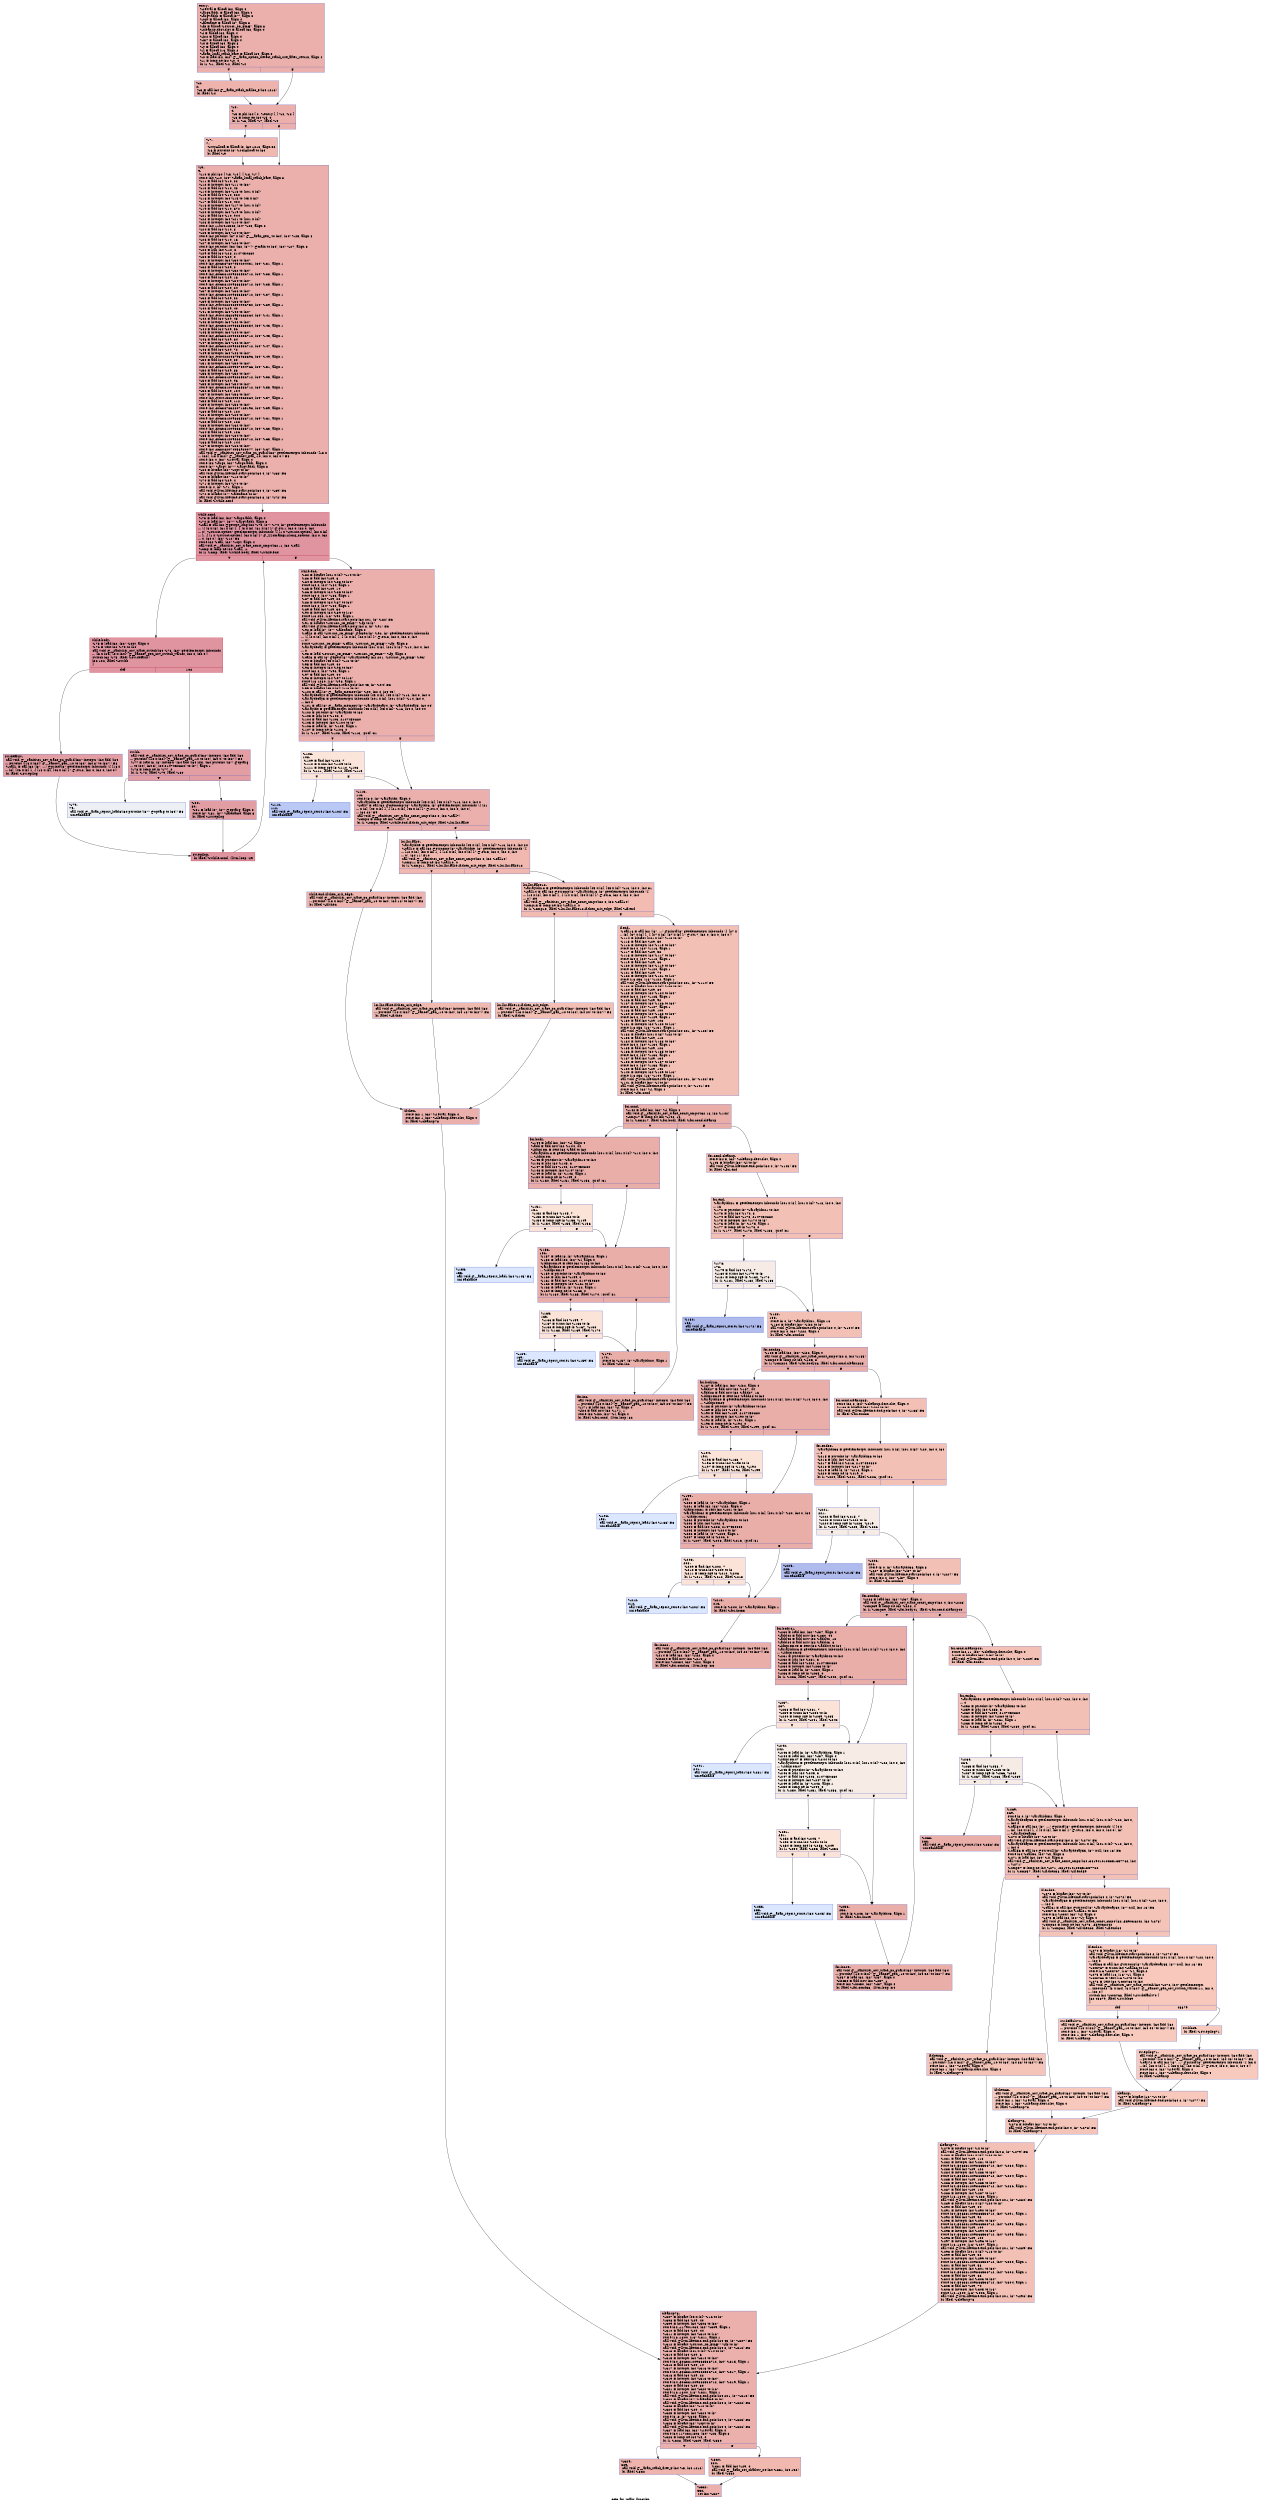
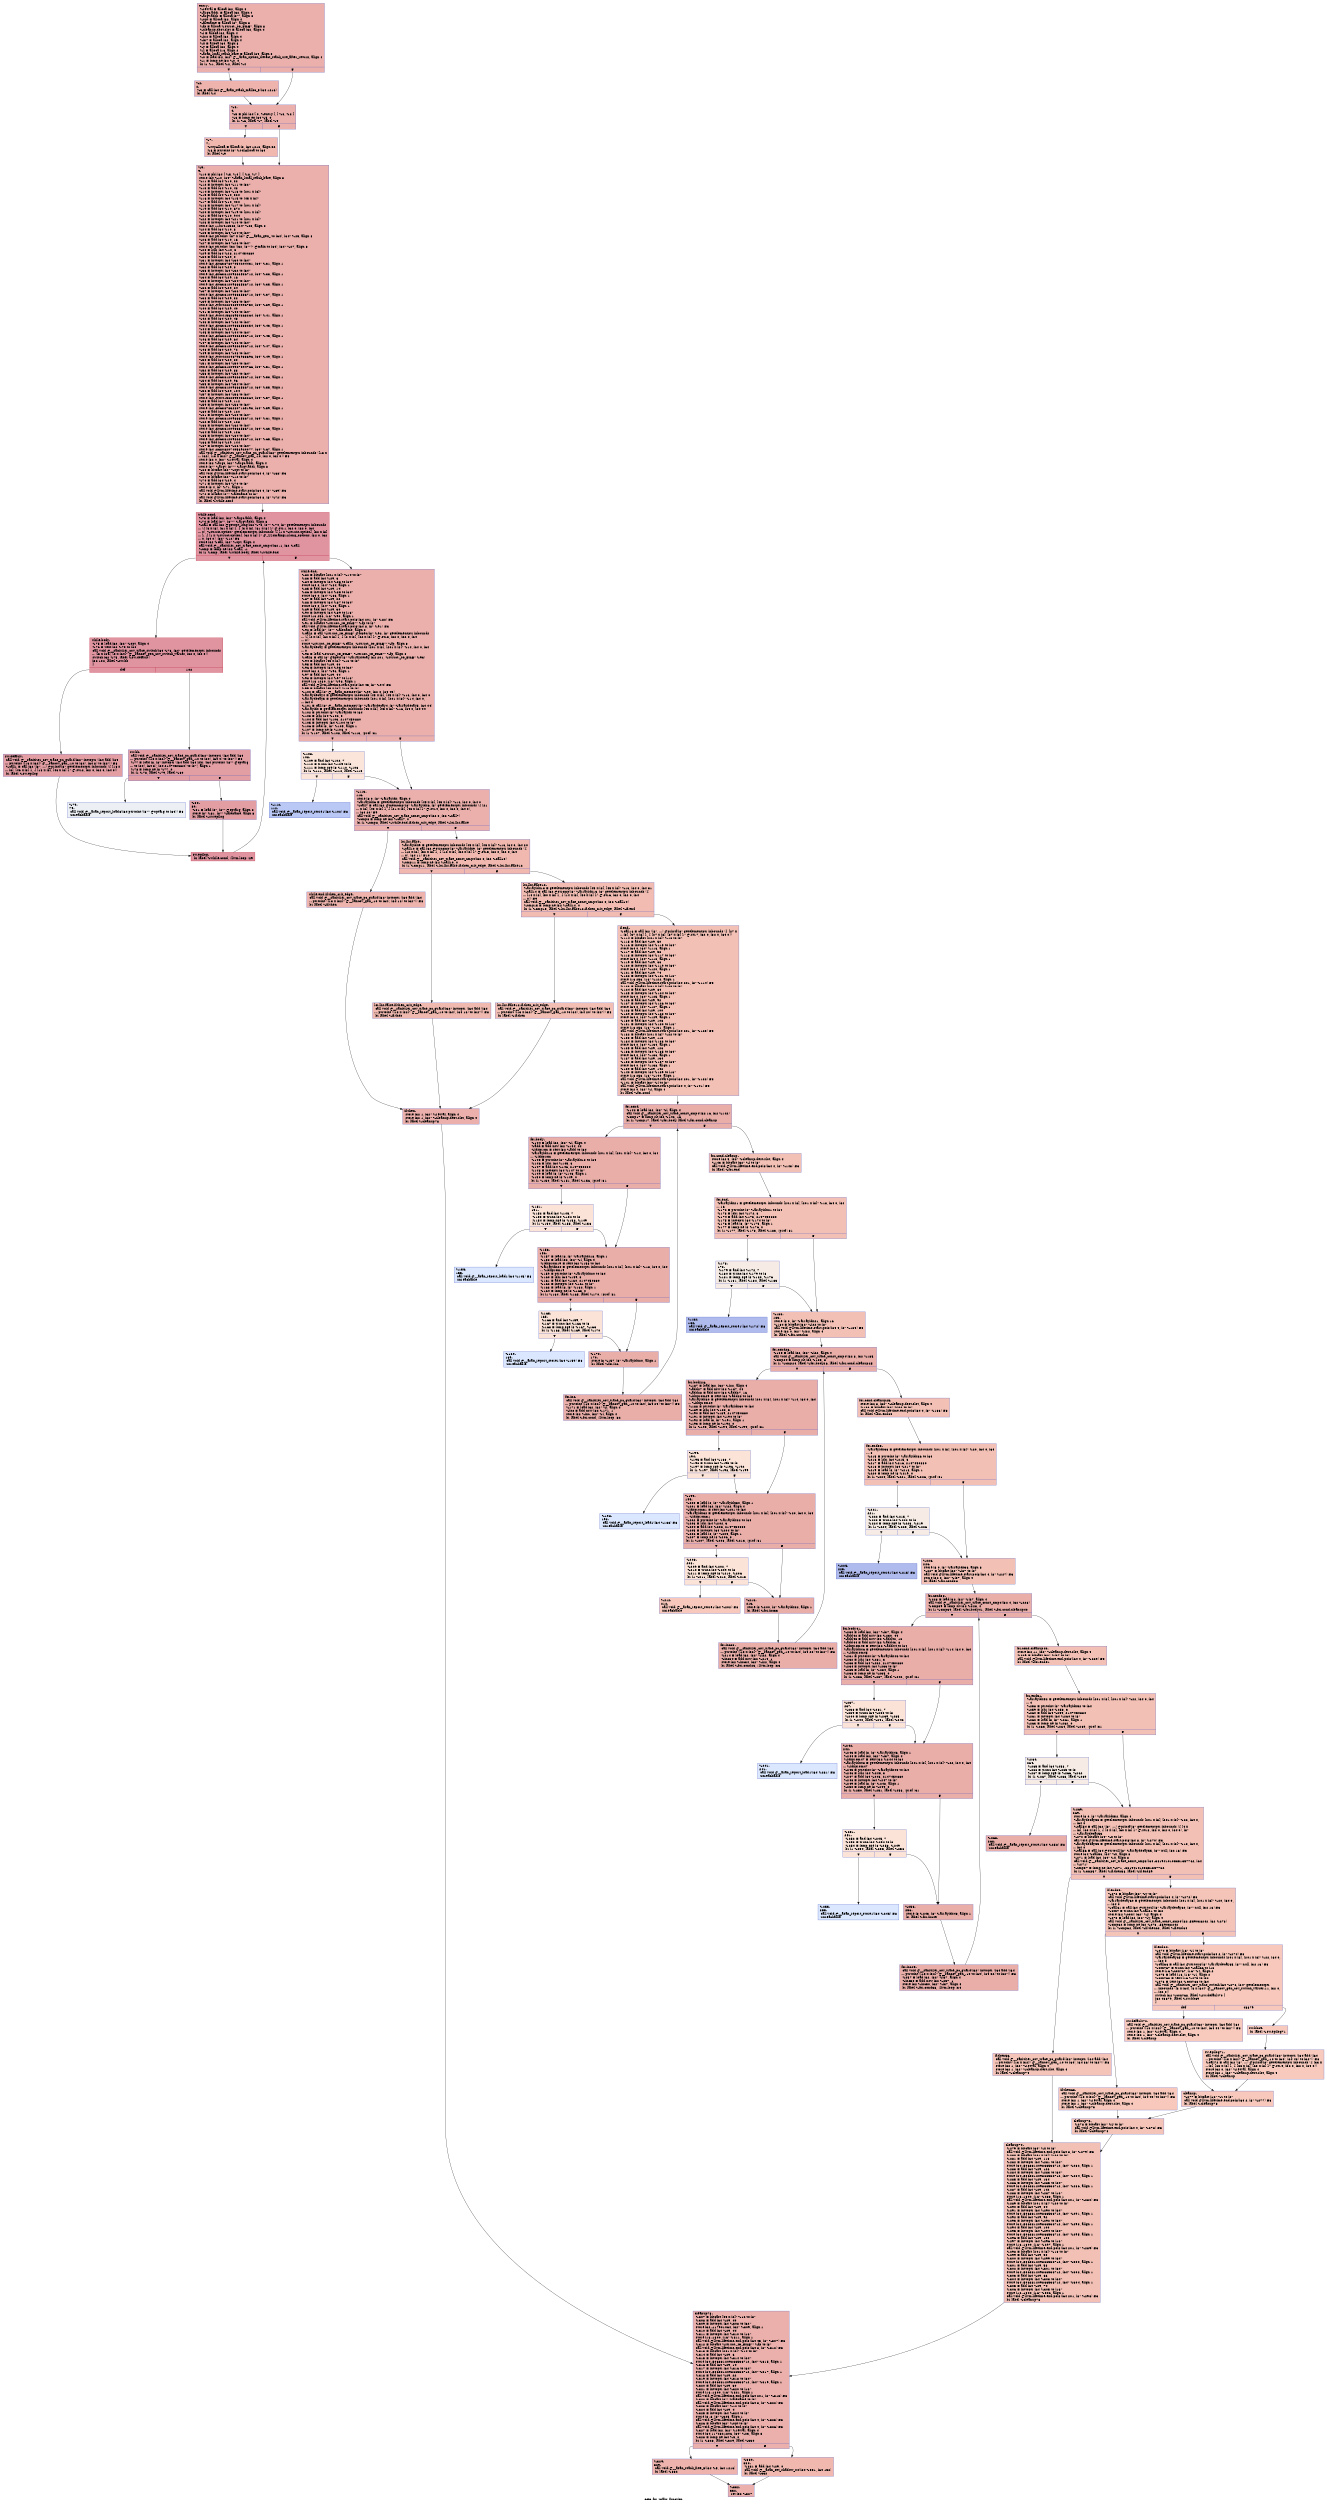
edge "for.inc33:" -> "for.cond23:": added
node "%212:": fillcolor #aec9fc70 -> #ed836670
node "%242:": fillcolor #ecd3c570 -> #d0473d70
